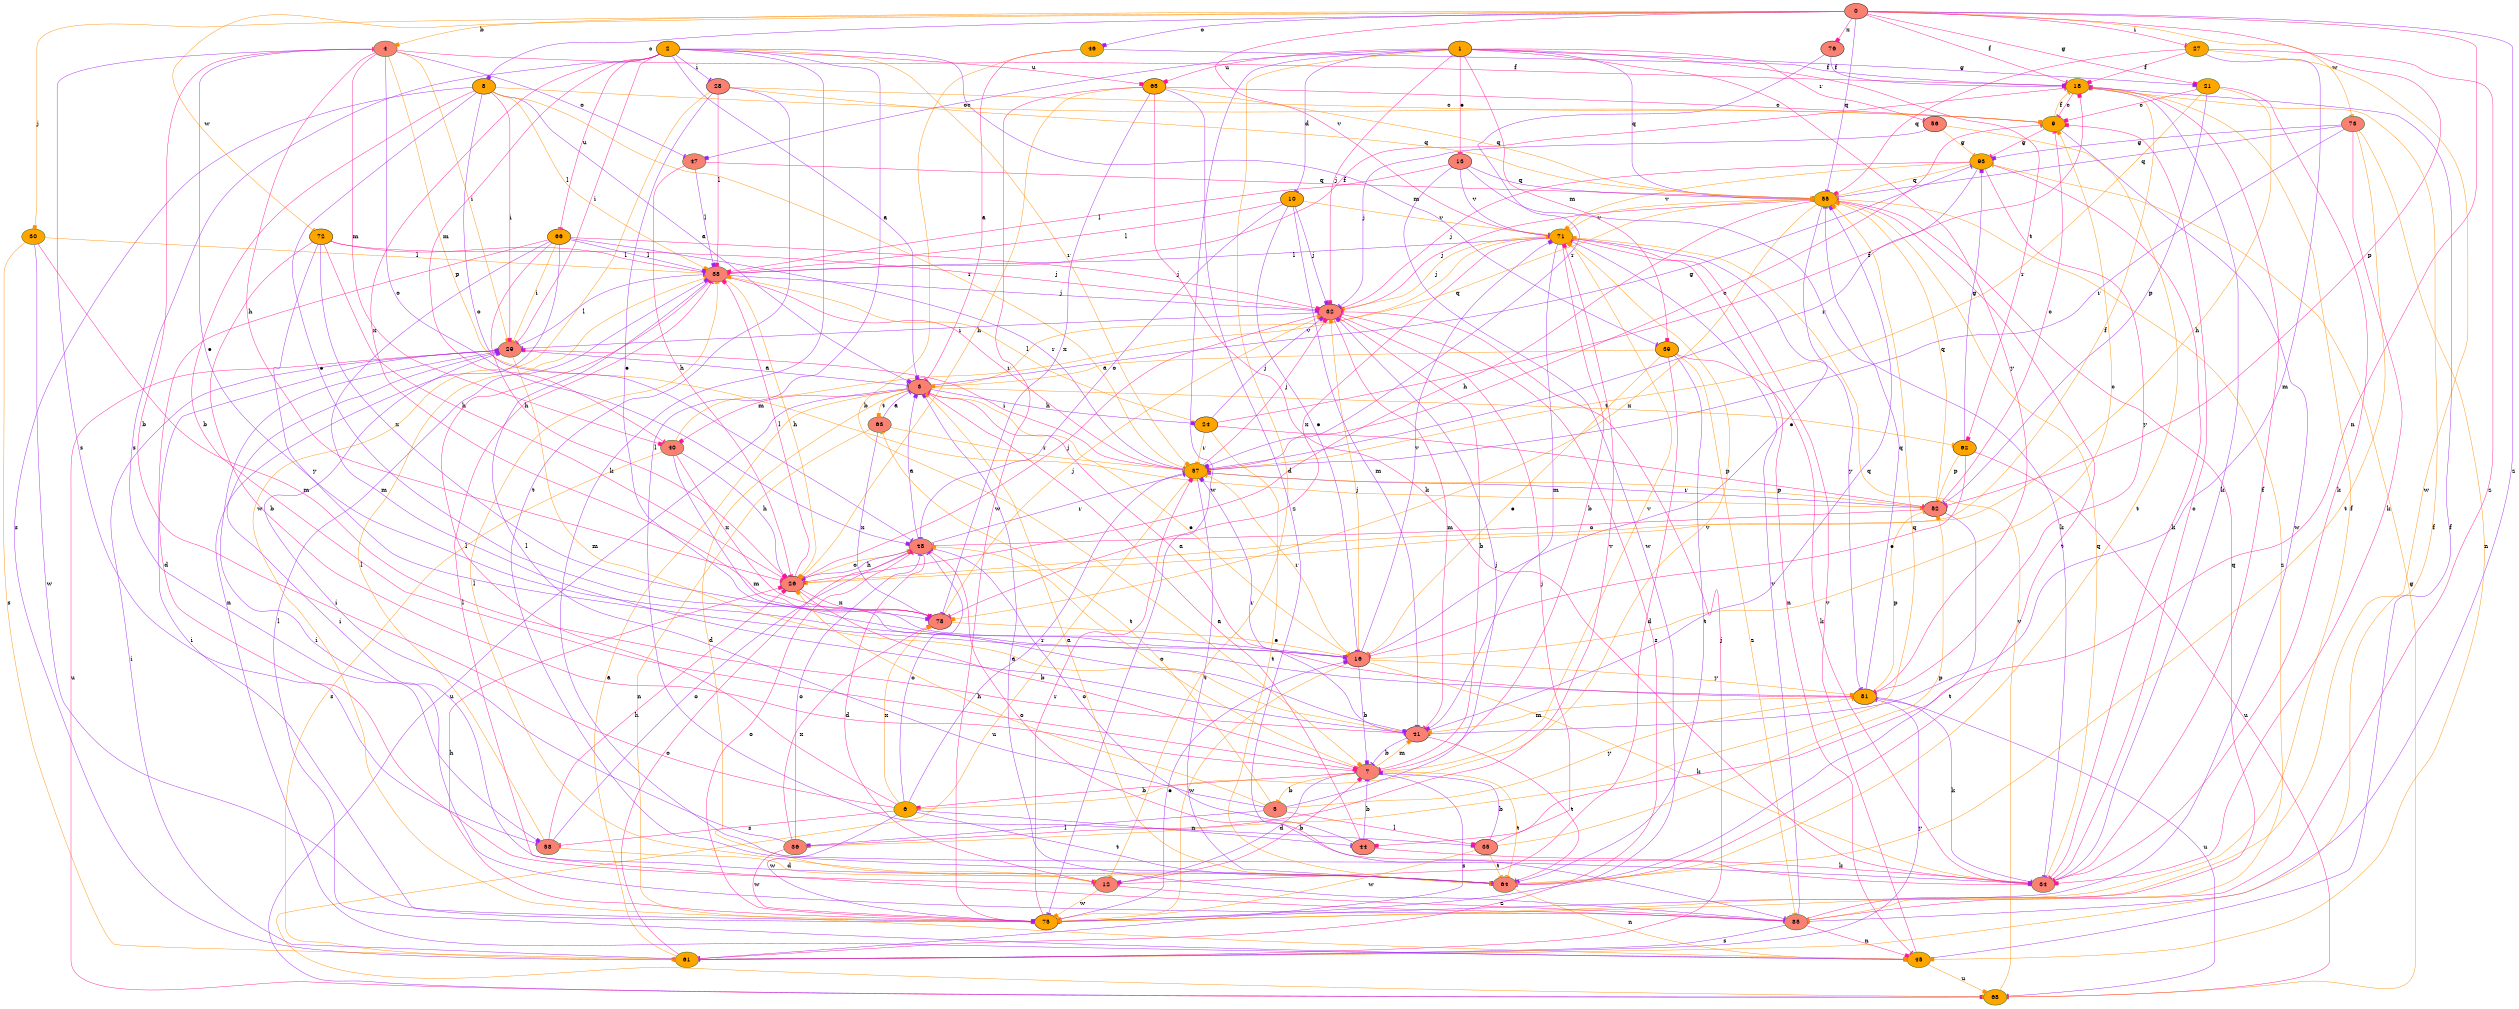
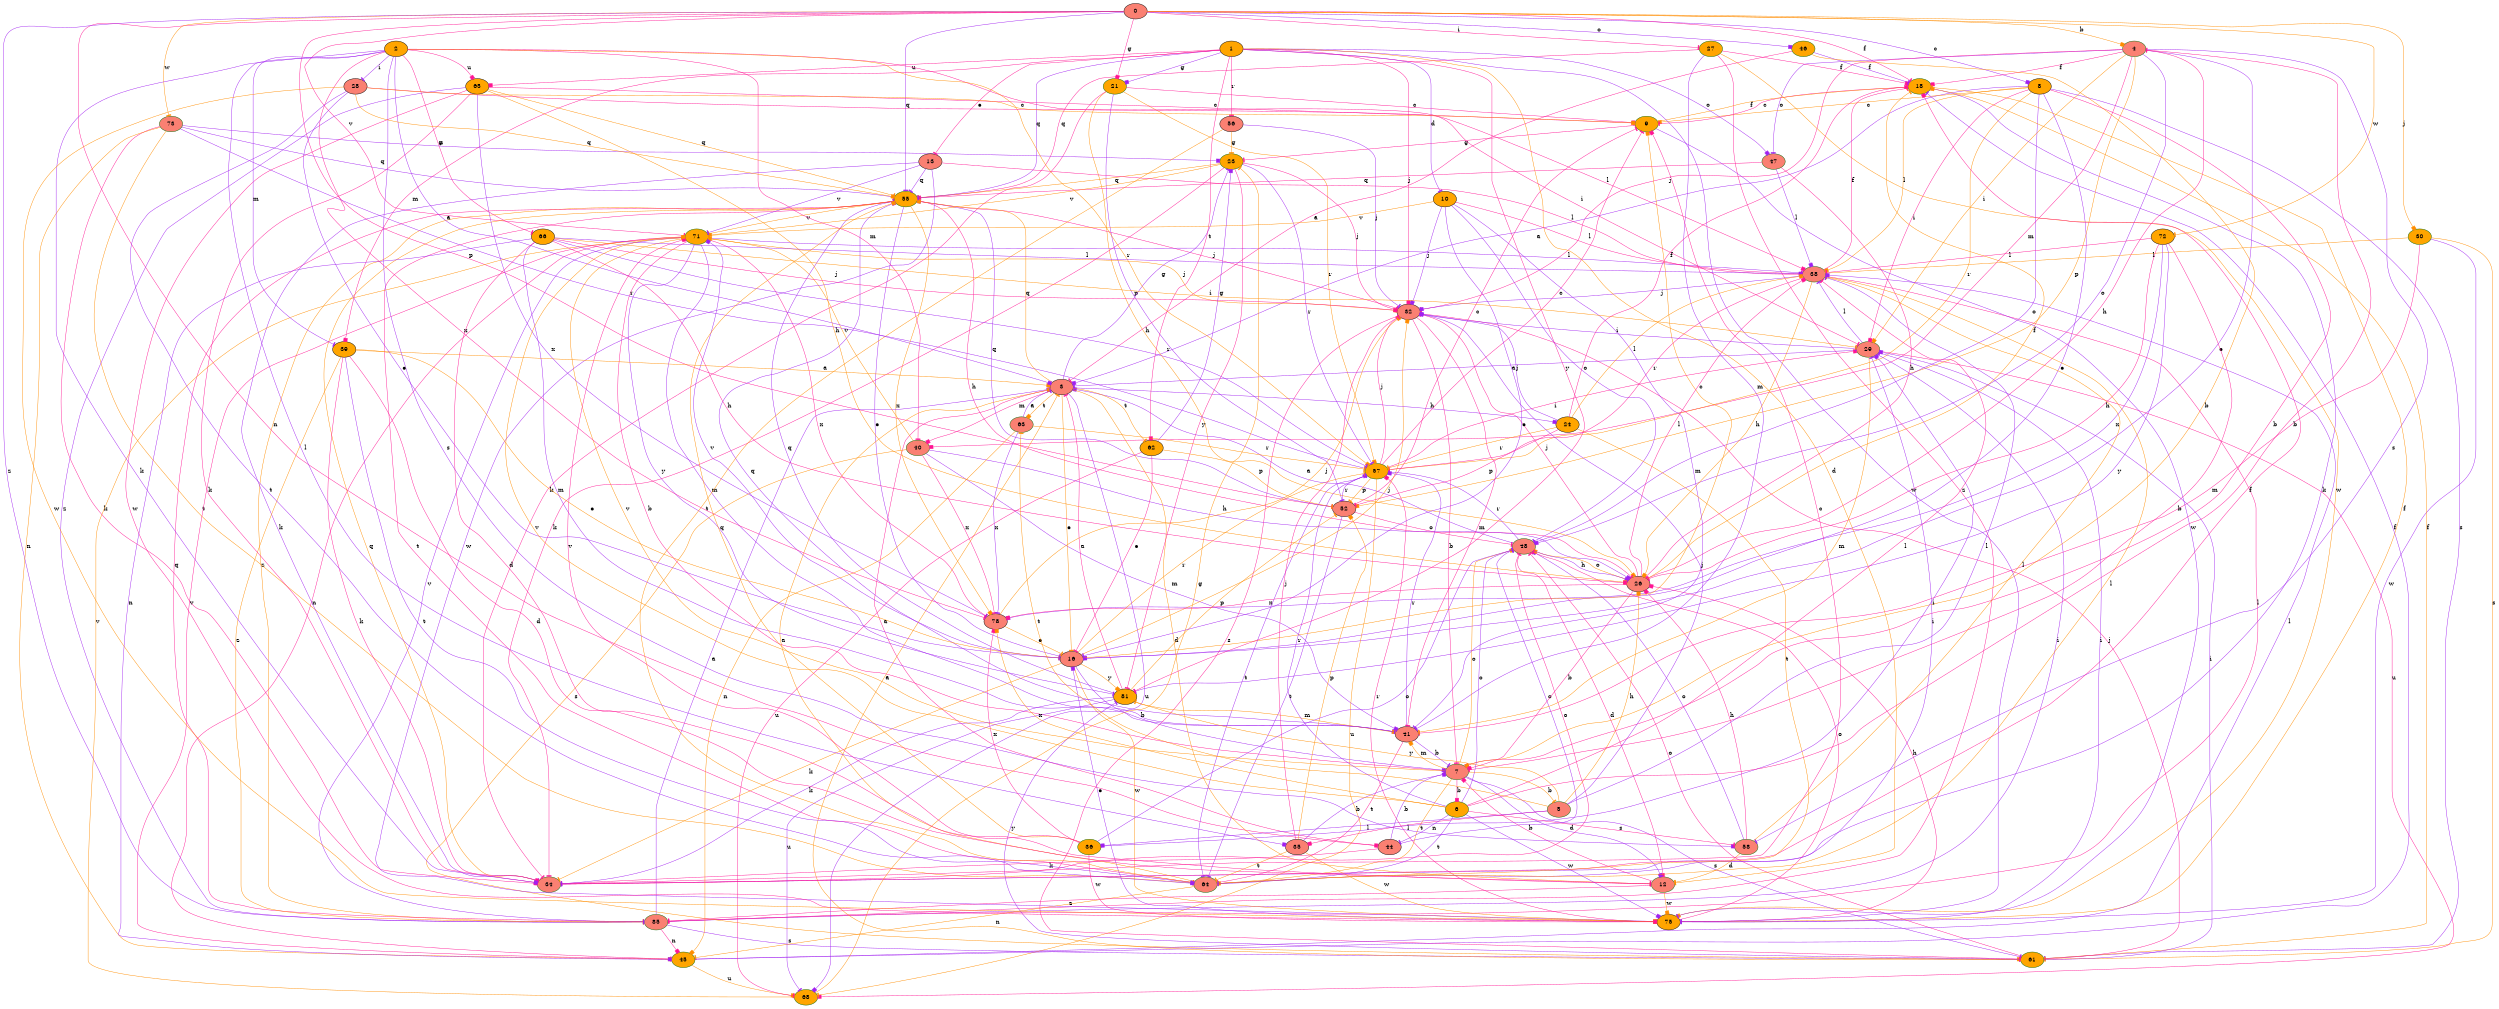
node "76": removed
node "93": label "93" -> "23"
edge "72" -> "32": now "4" -> "32"
edge "52" -> "55": color darkorange -> purple
node "36": fillcolor salmon -> orange
edge "64" -> "45": arrowhead box -> tee
